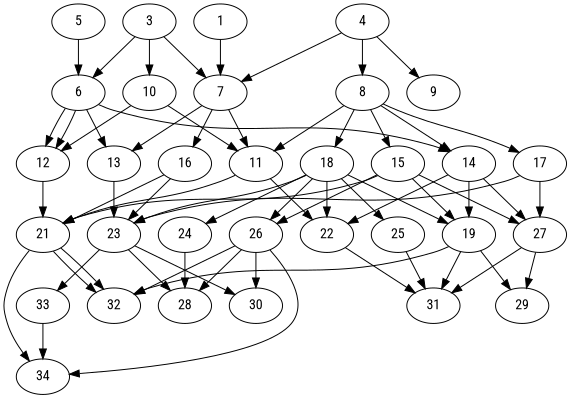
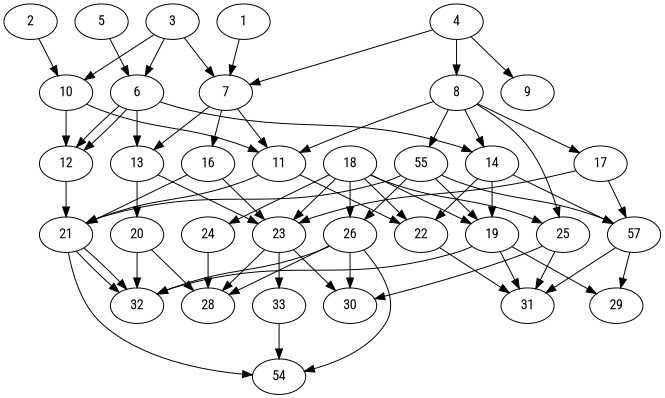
node "2": added
edge "8" -> "18": now "8" -> "25"
node "15": label "15" -> "55"
node "20": added
node "27": label "27" -> "57"
edge "25" -> "30": added
node "34": label "34" -> "54"
